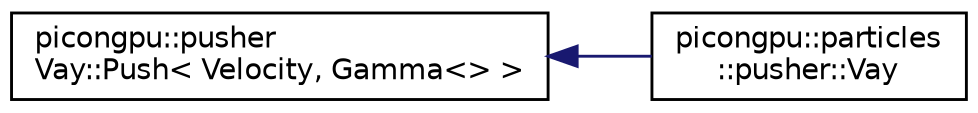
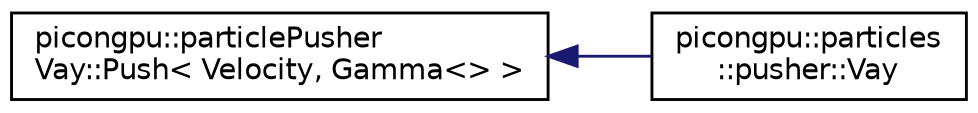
node "picongpu::pusher Vay::Push< Velocity, Gamma<> >": label "picongpu::pusher Vay::Push< Velocity, Gamma<> >" -> "picongpu::particlePusher Vay::Push< Velocity, Gamma<> >"
